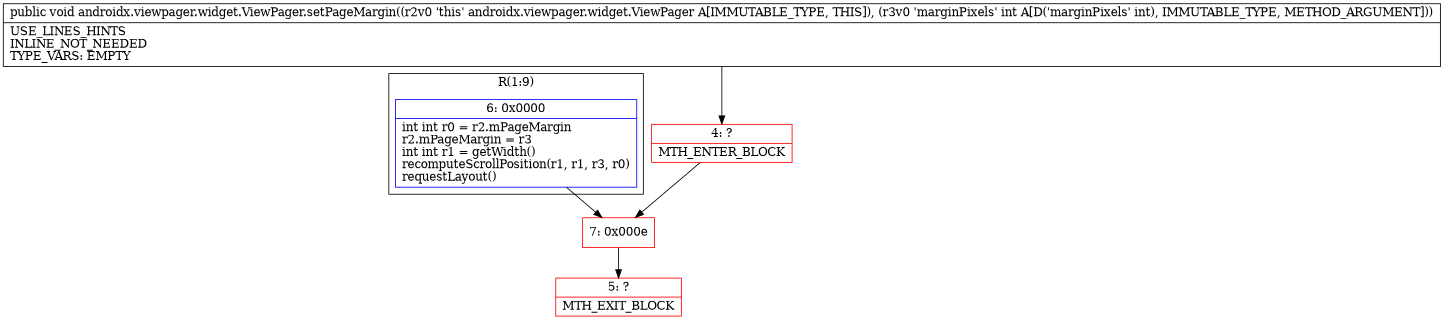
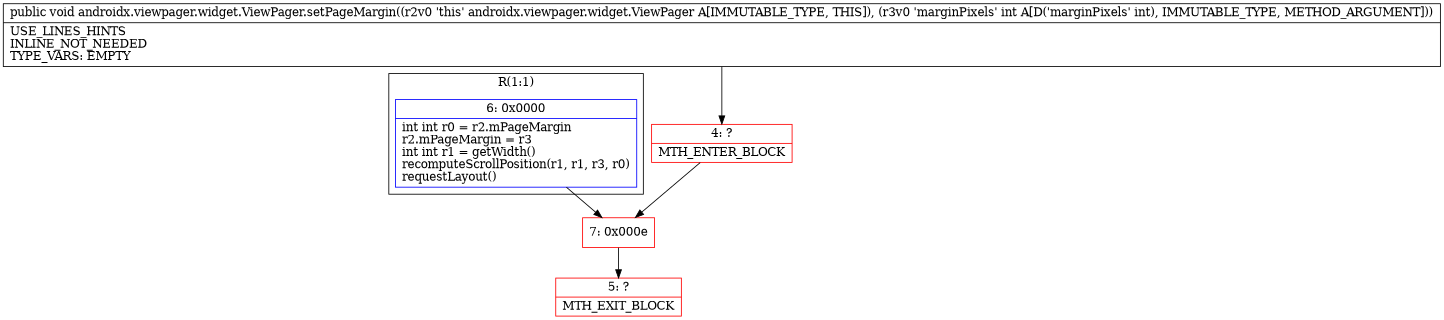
cluster "R(1:9)": label "R(1:9)" -> "R(1:1)"
